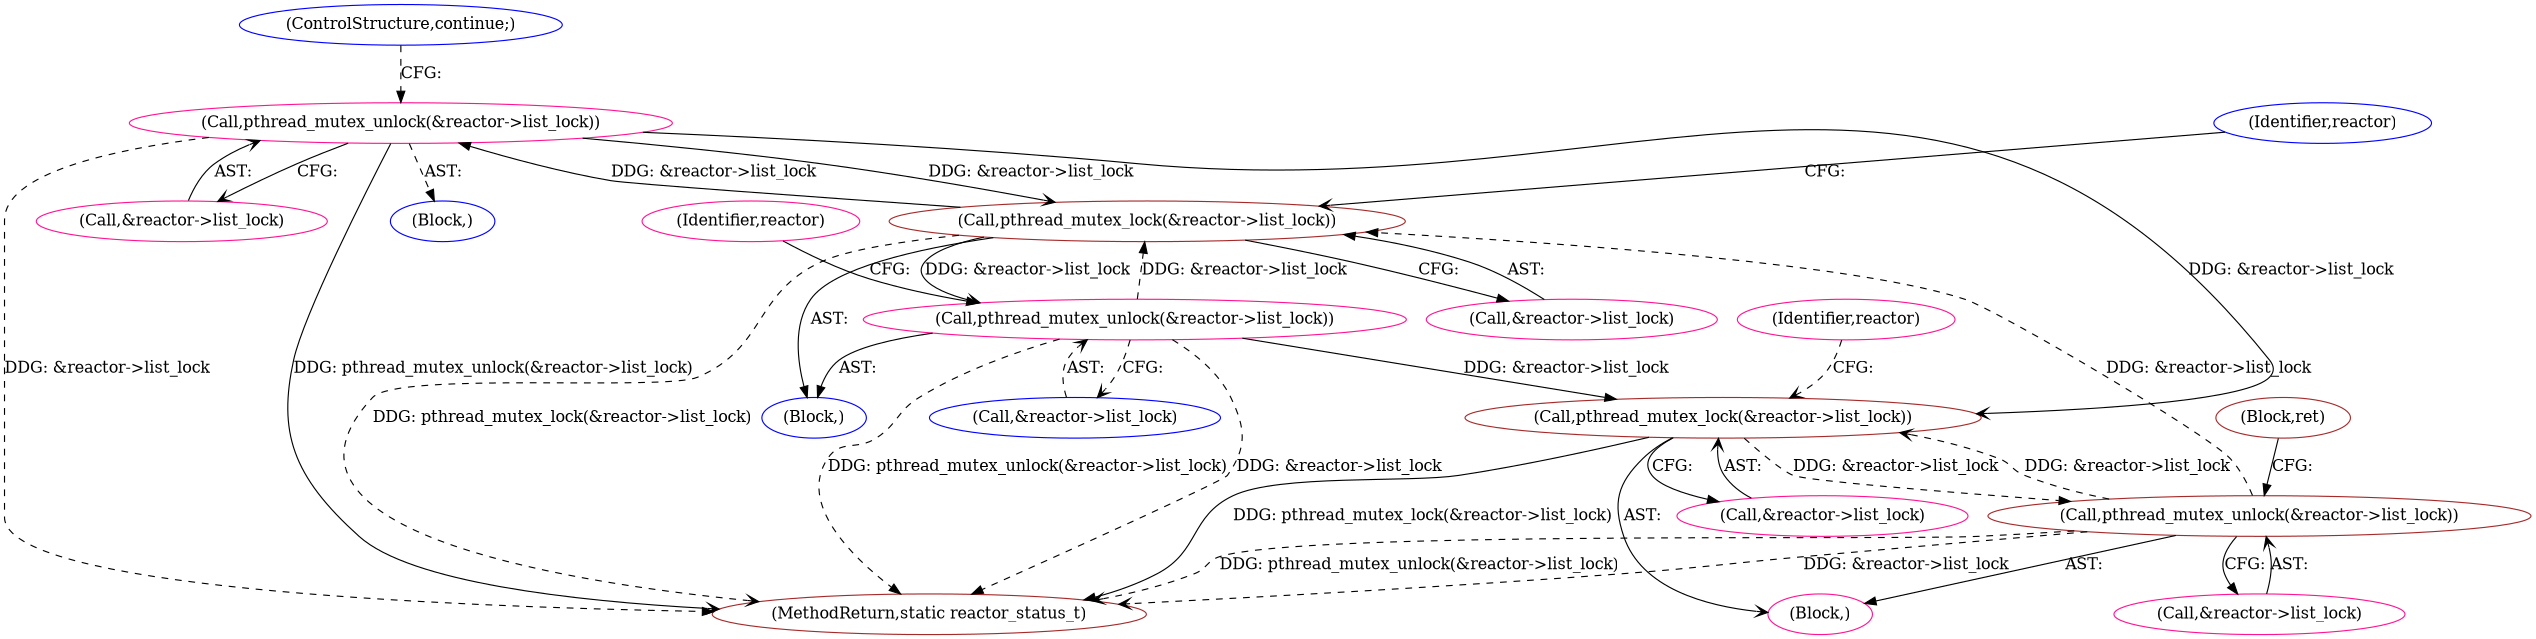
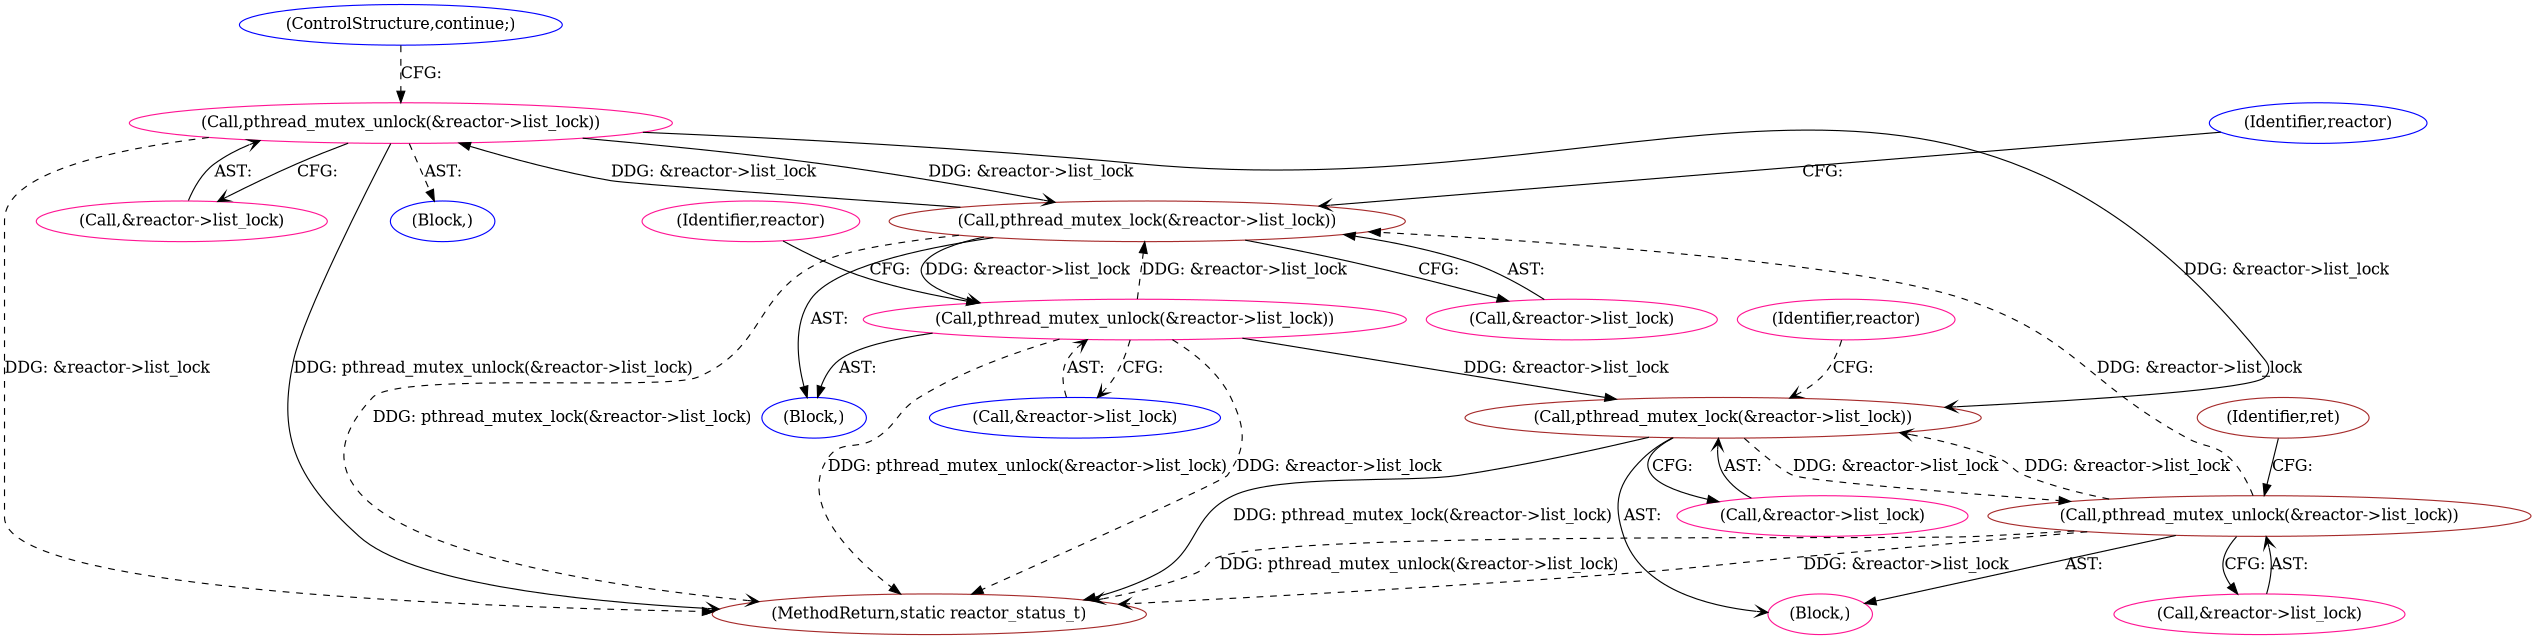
node "(Block,ret)": label "(Block,ret)" -> "(Identifier,ret)"
